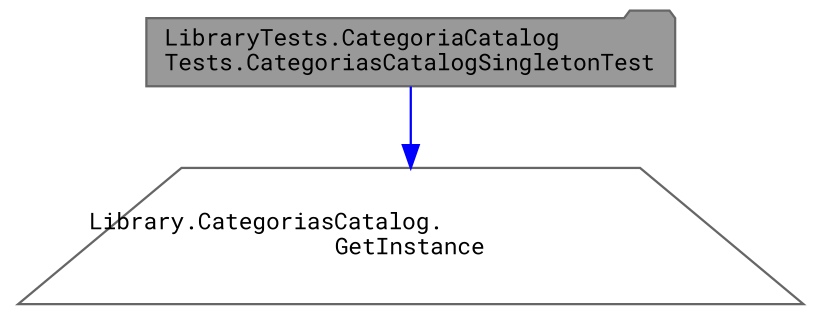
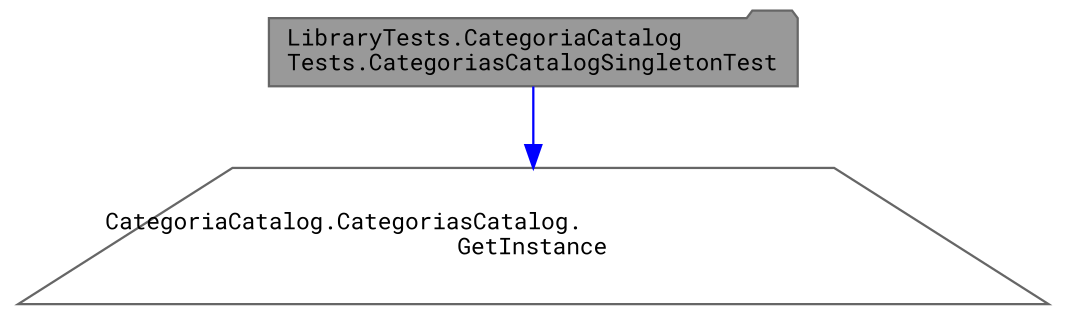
node "Library.CategoriasCatalog. GetInstance": label "Library.CategoriasCatalog. GetInstance" -> "CategoriaCatalog.CategoriasCatalog. GetInstance"
